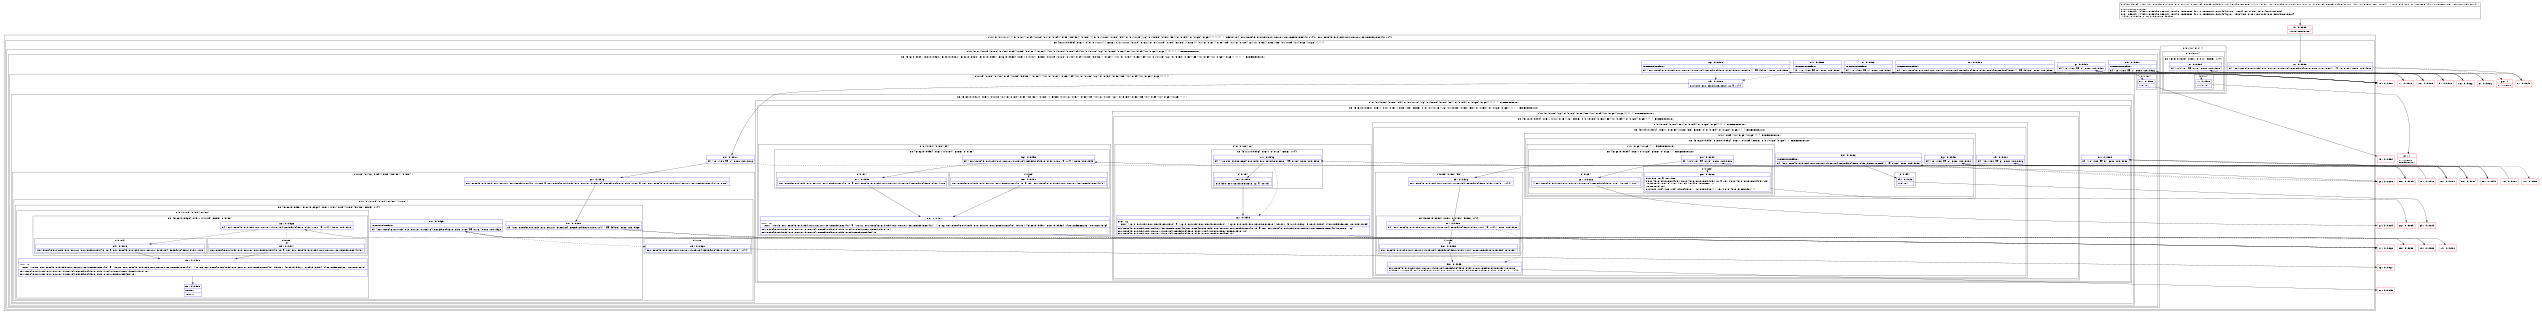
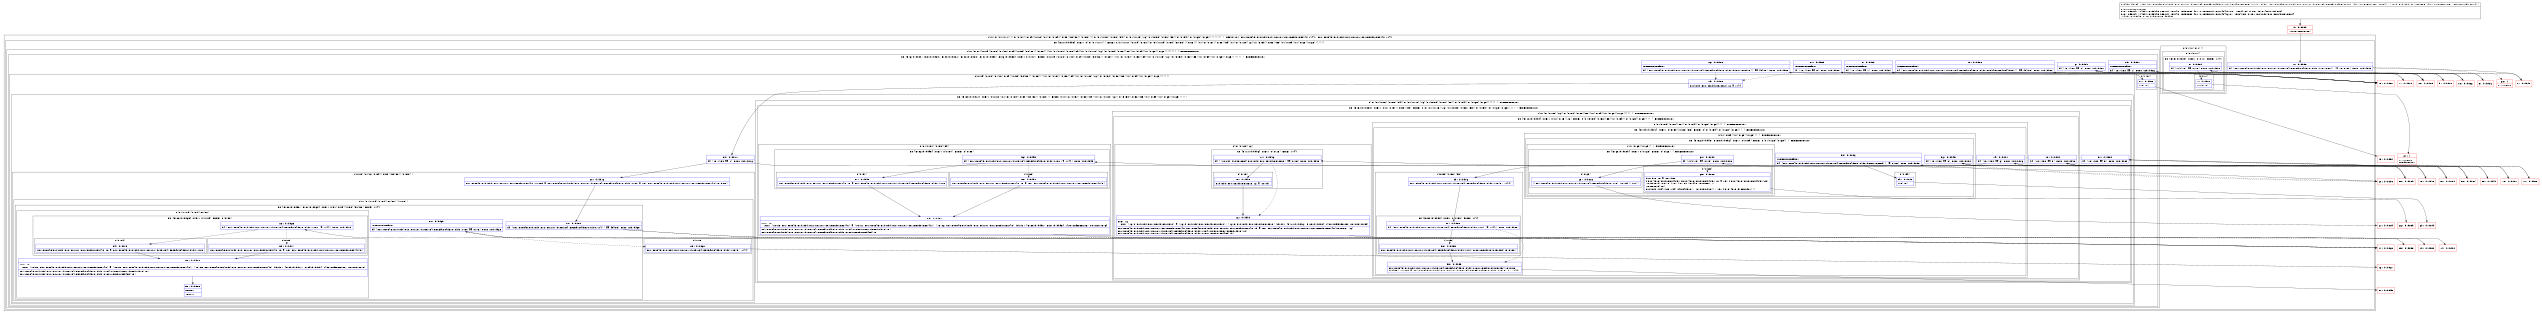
node "42: 0x00b0": added
edge "20: 0x0044" -> "33: 0x0089": style dashed -> solid
